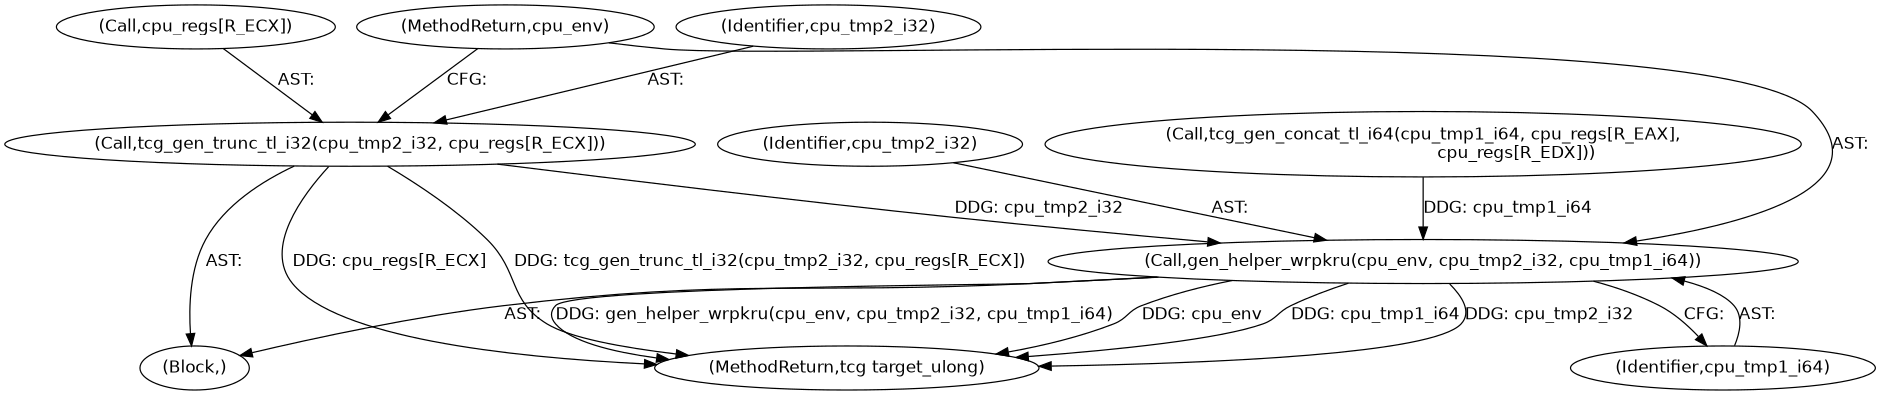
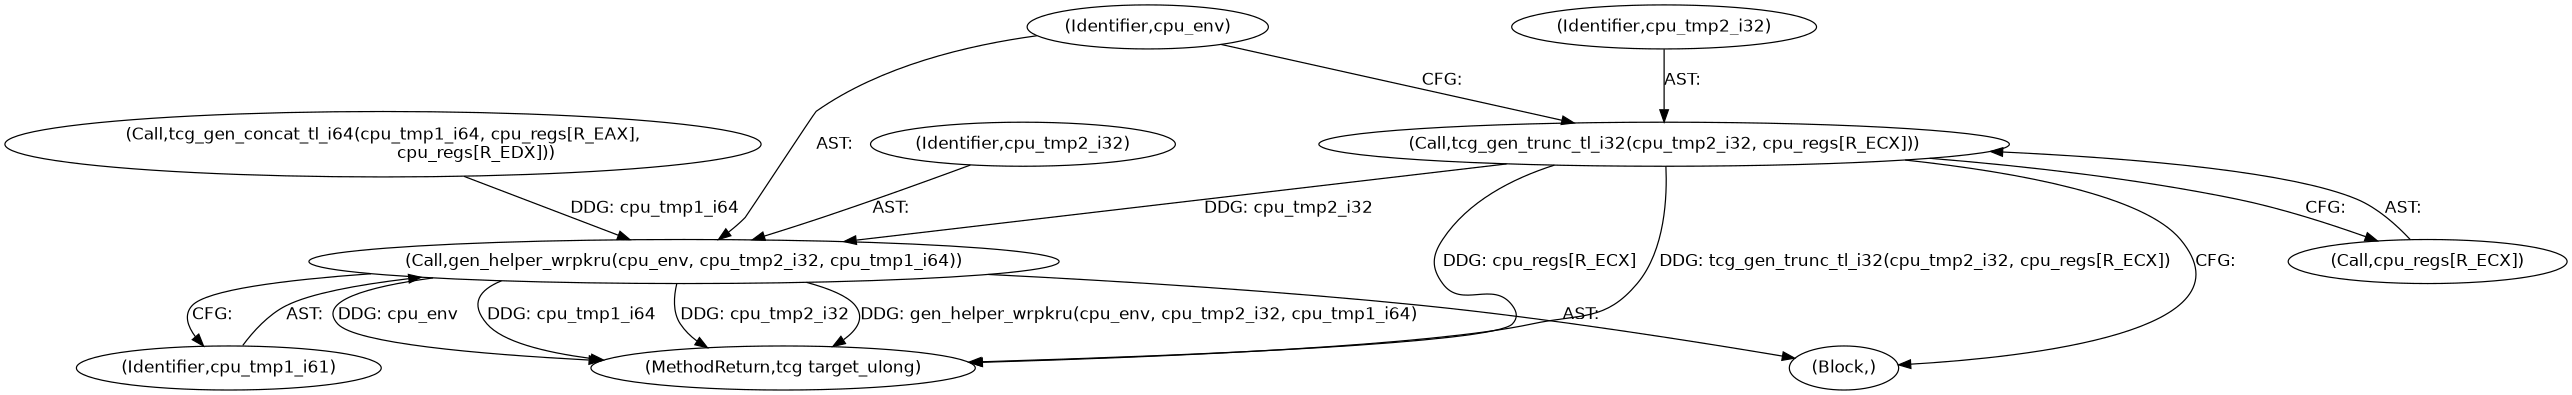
node "(MethodReturn,cpu_env)": label "(MethodReturn,cpu_env)" -> "(Identifier,cpu_env)"
edge "(Call,tcg_gen_trunc_tl_i32(cpu_tmp2_i32, cpu_regs[R_ECX]))" -> "(Call,cpu_regs[R_ECX])": added, label "CFG:"
edge "(Call,tcg_gen_trunc_tl_i32(cpu_tmp2_i32, cpu_regs[R_ECX]))" -> "(Block,)": label "AST: " -> "CFG: "
node "(Identifier,cpu_tmp1_i64)": label "(Identifier,cpu_tmp1_i64)" -> "(Identifier,cpu_tmp1_i61)"
